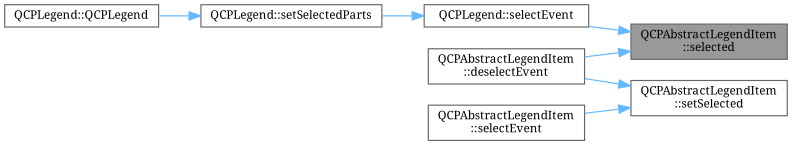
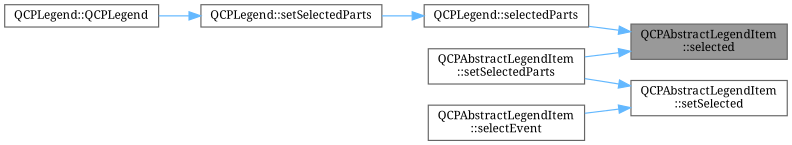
node "QCPLegend::selectEvent": label "QCPLegend::selectEvent" -> "QCPLegend::selectedParts"
node "QCPAbstractLegendItem ::deselectEvent": label "QCPAbstractLegendItem ::deselectEvent" -> "QCPAbstractLegendItem ::setSelectedParts"
